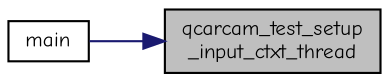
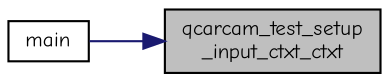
node "qcarcam_test_setup _input_ctxt_thread": label "qcarcam_test_setup _input_ctxt_thread" -> "qcarcam_test_setup _input_ctxt_ctxt"
